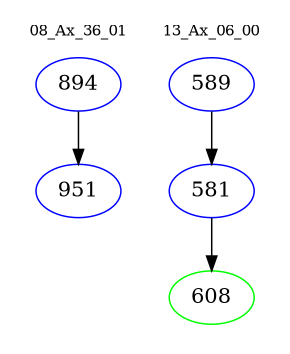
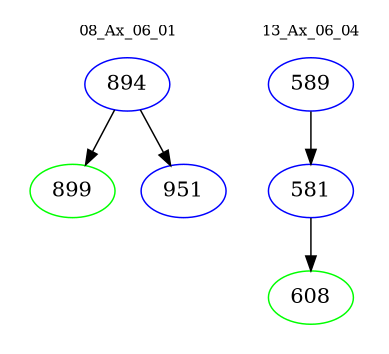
cluster "08_Ax_36_01": label "08_Ax_36_01" -> "08_Ax_06_01"
cluster "13_Ax_06_00": label "13_Ax_06_00" -> "13_Ax_06_04"
node "899": added
